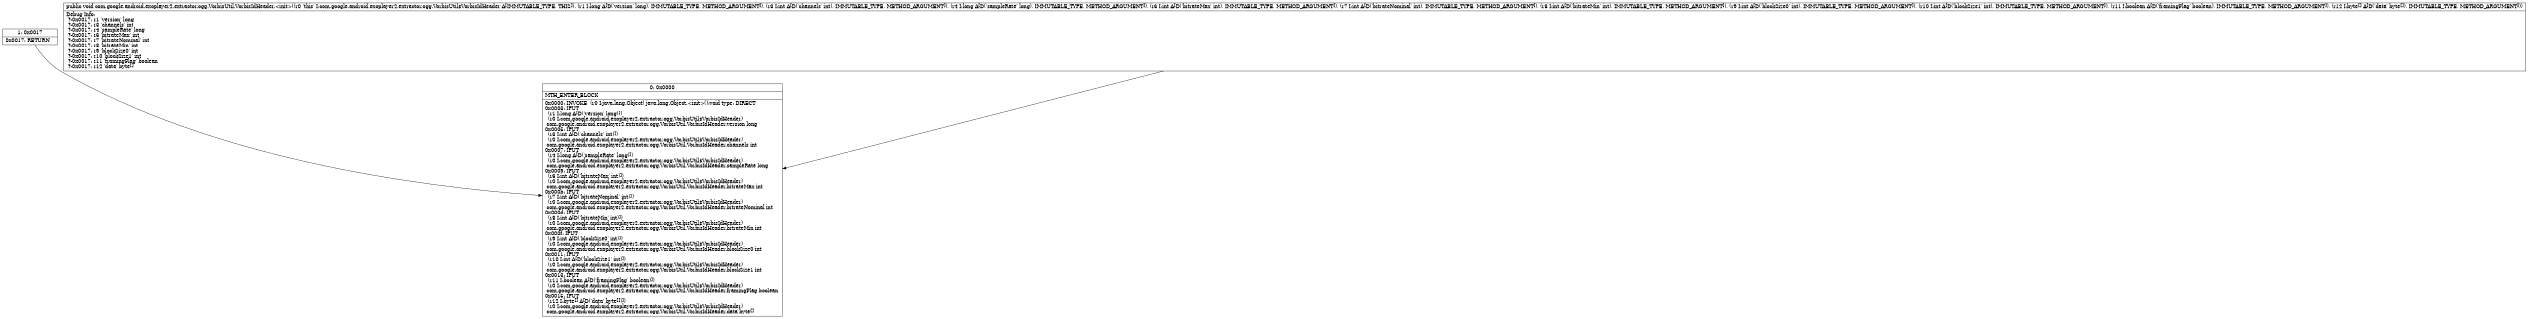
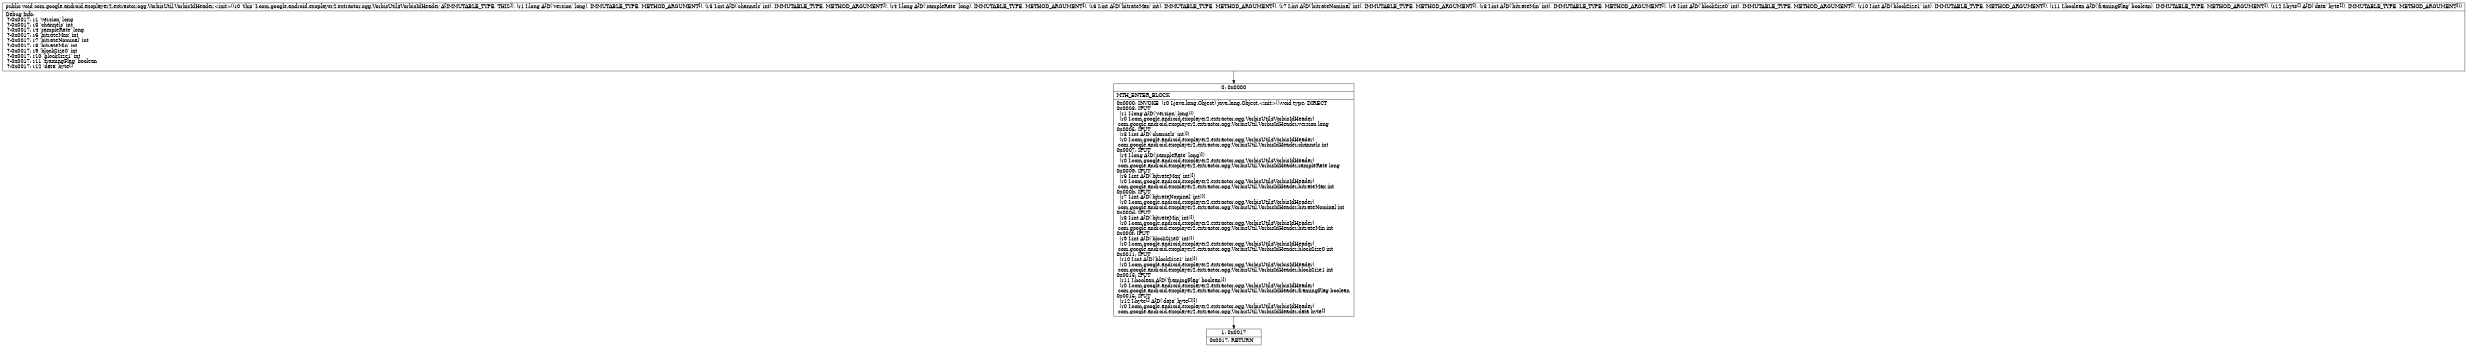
edge "1: 0x0017" -> "0: 0x0000": reversed
